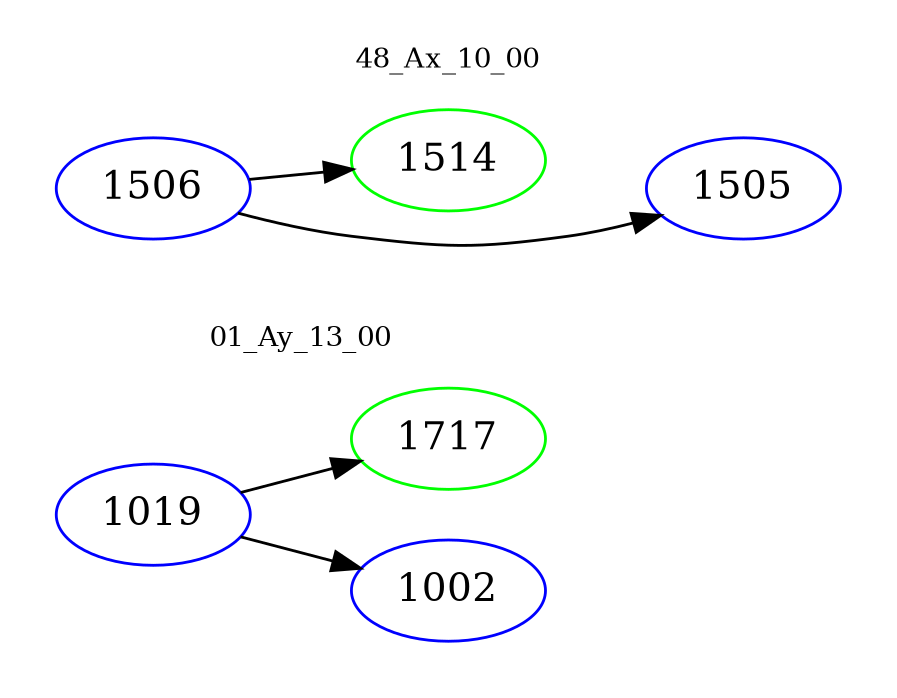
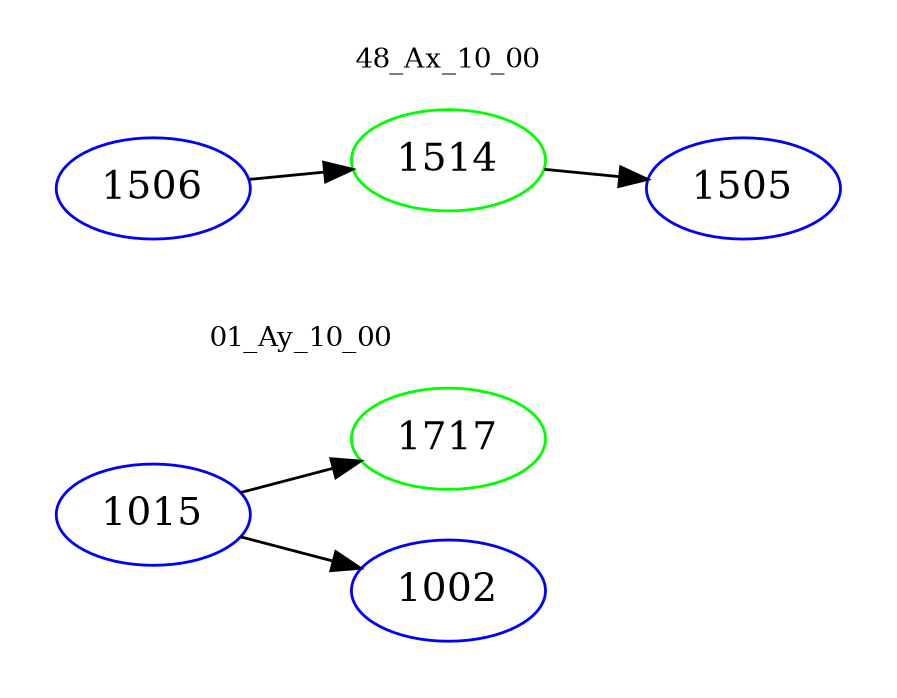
edge "1506" -> "1505": now "1514" -> "1505"
cluster "01_Ay_13_00": label "01_Ay_13_00" -> "01_Ay_10_00"
node "1019": label "1019" -> "1015"
